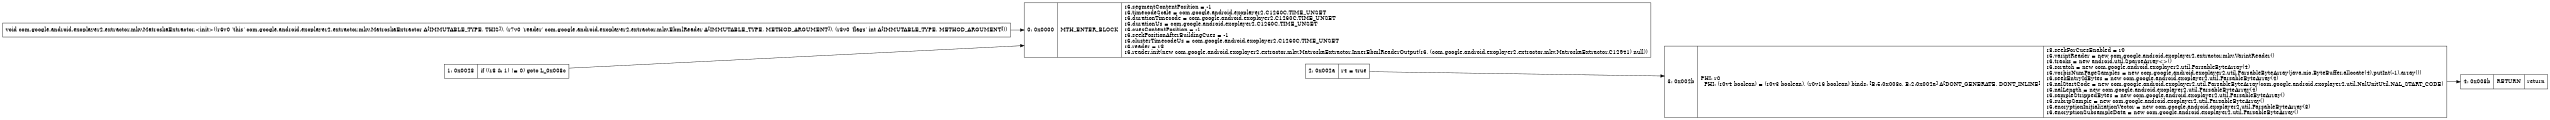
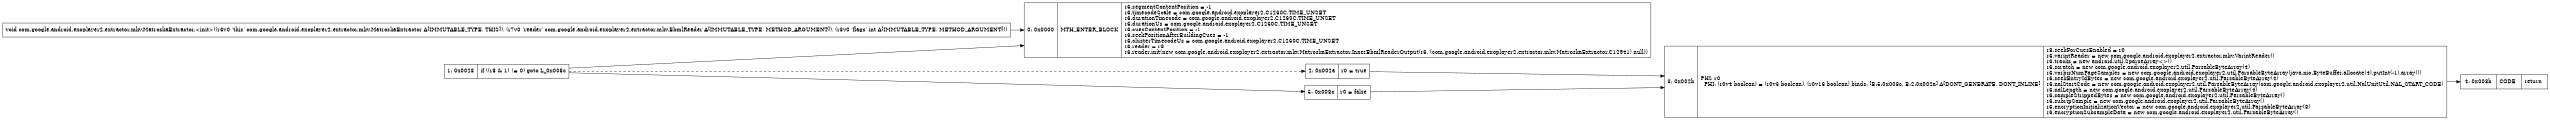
edge "1: 0x0028" -> "2: 0x002a": added
node "2: 0x002a": text "r4 = true" -> "r0 = true"
node "4: 0x008b": text "RETURN" -> "CODE"
node "5: 0x008c": added
